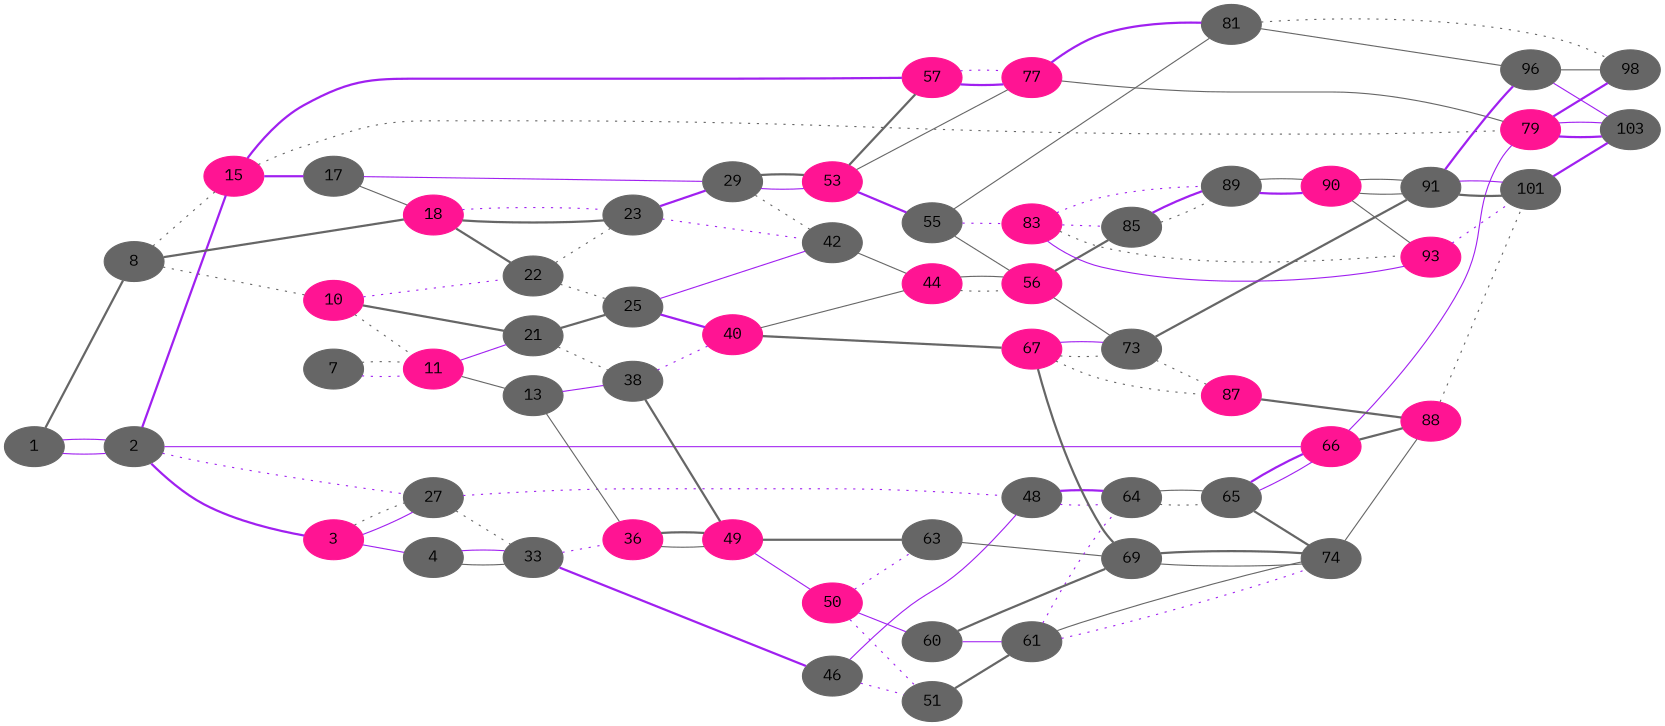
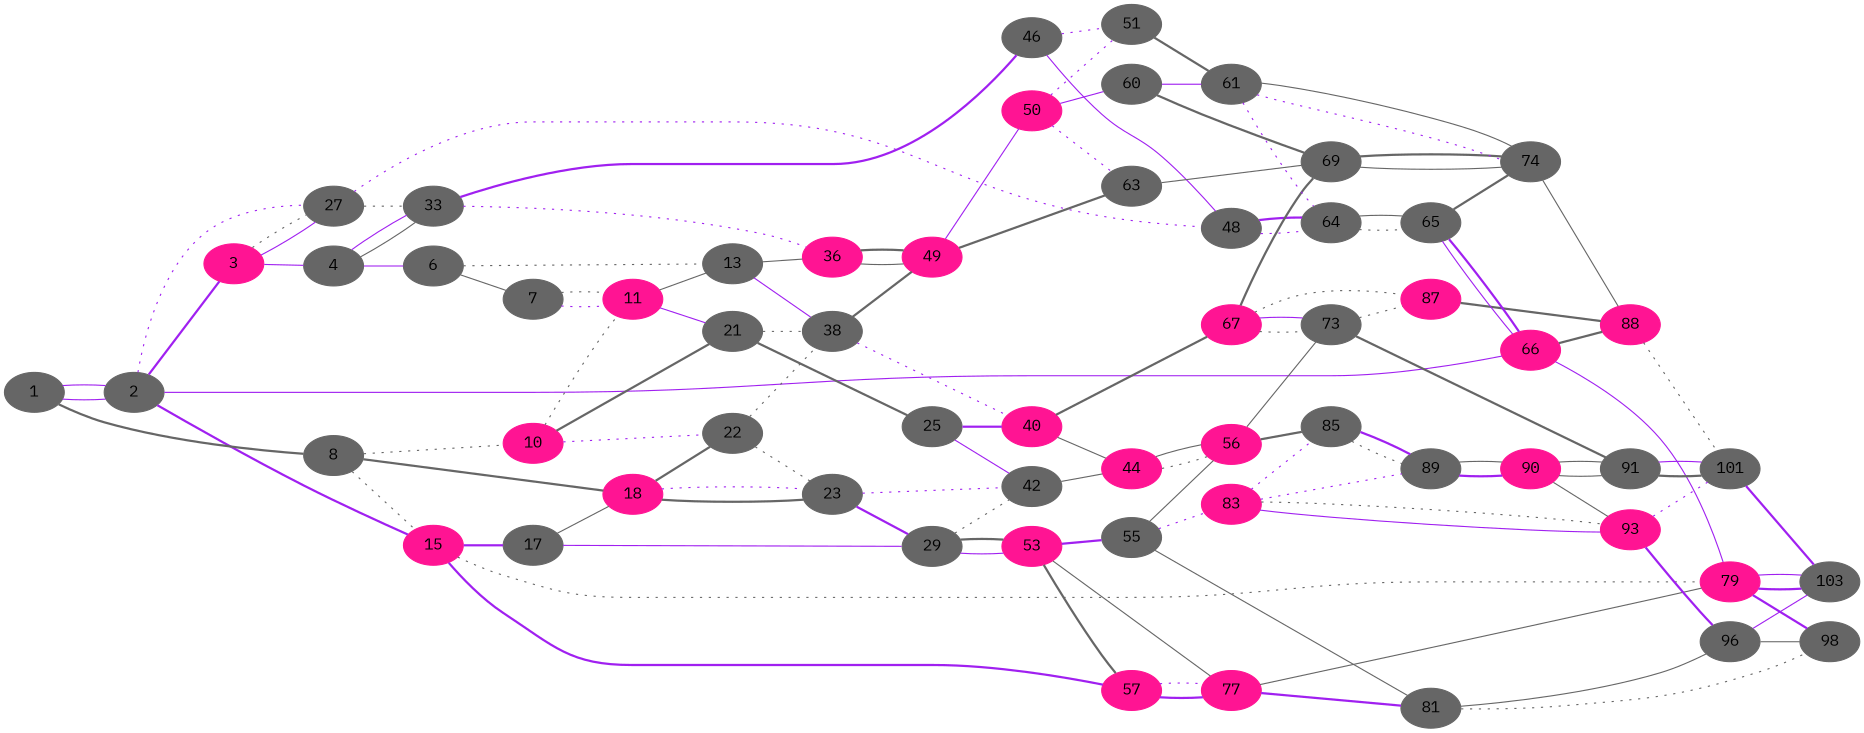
edge "96" -- "91": now "96" -- "93"
node "6": added
edge "22" -- "25": now "22" -- "38"
